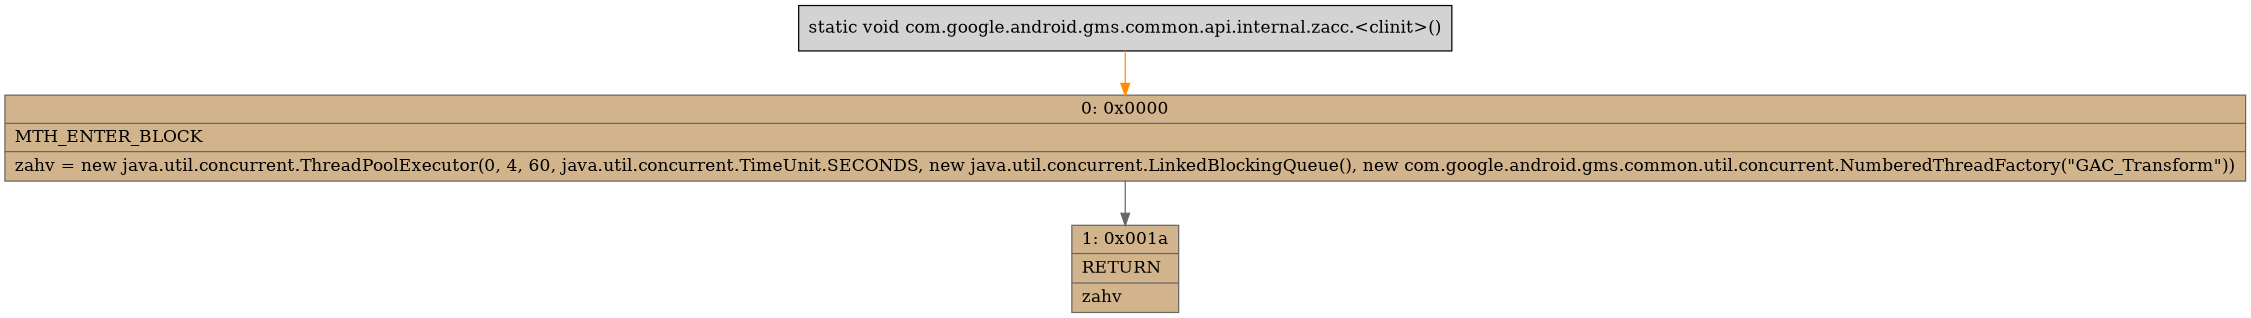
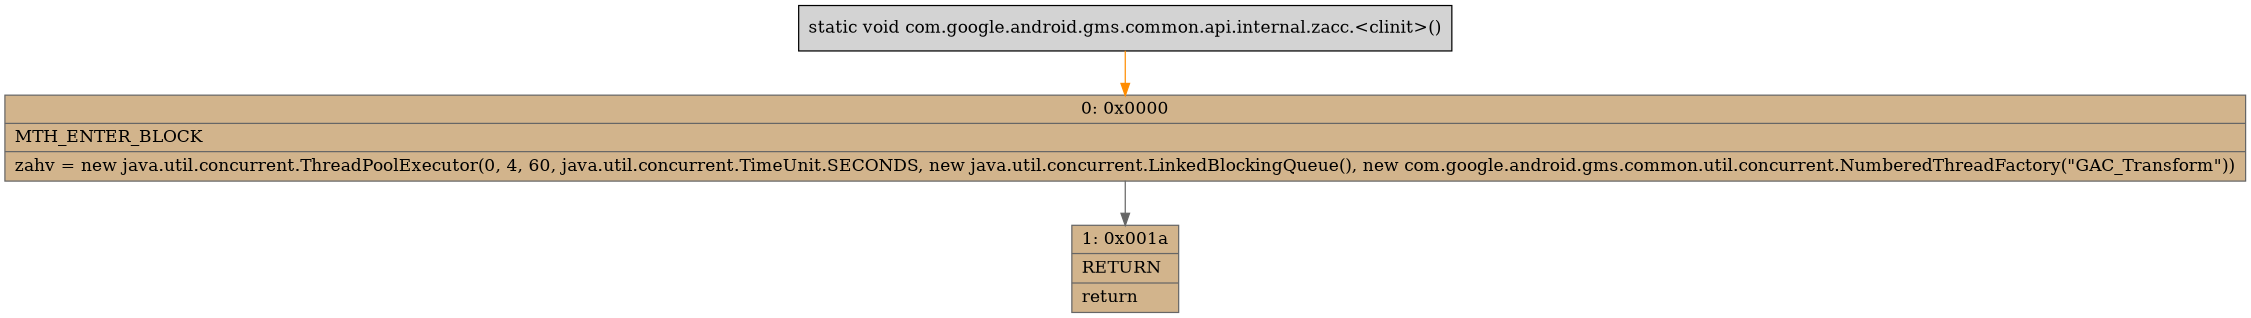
node "1: 0x001a": text "zahv" -> "return"
